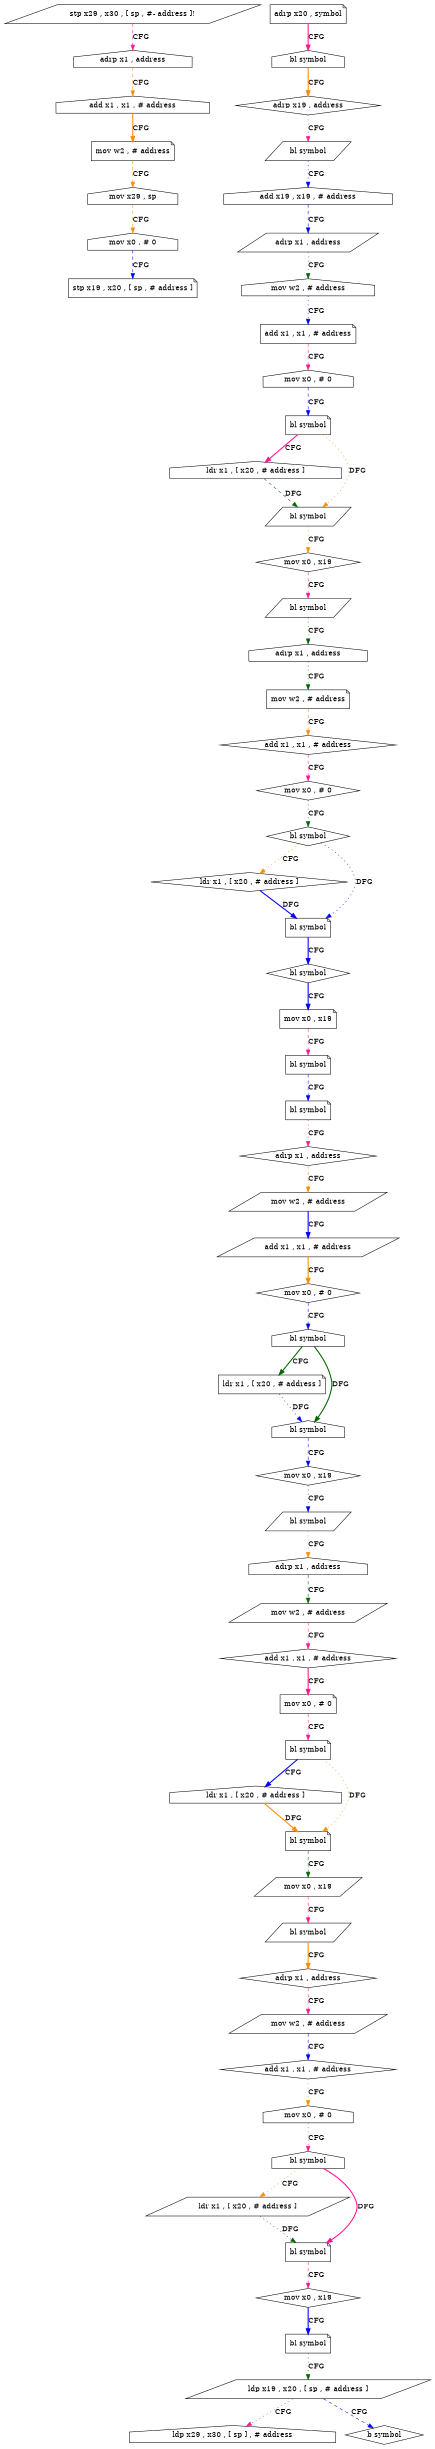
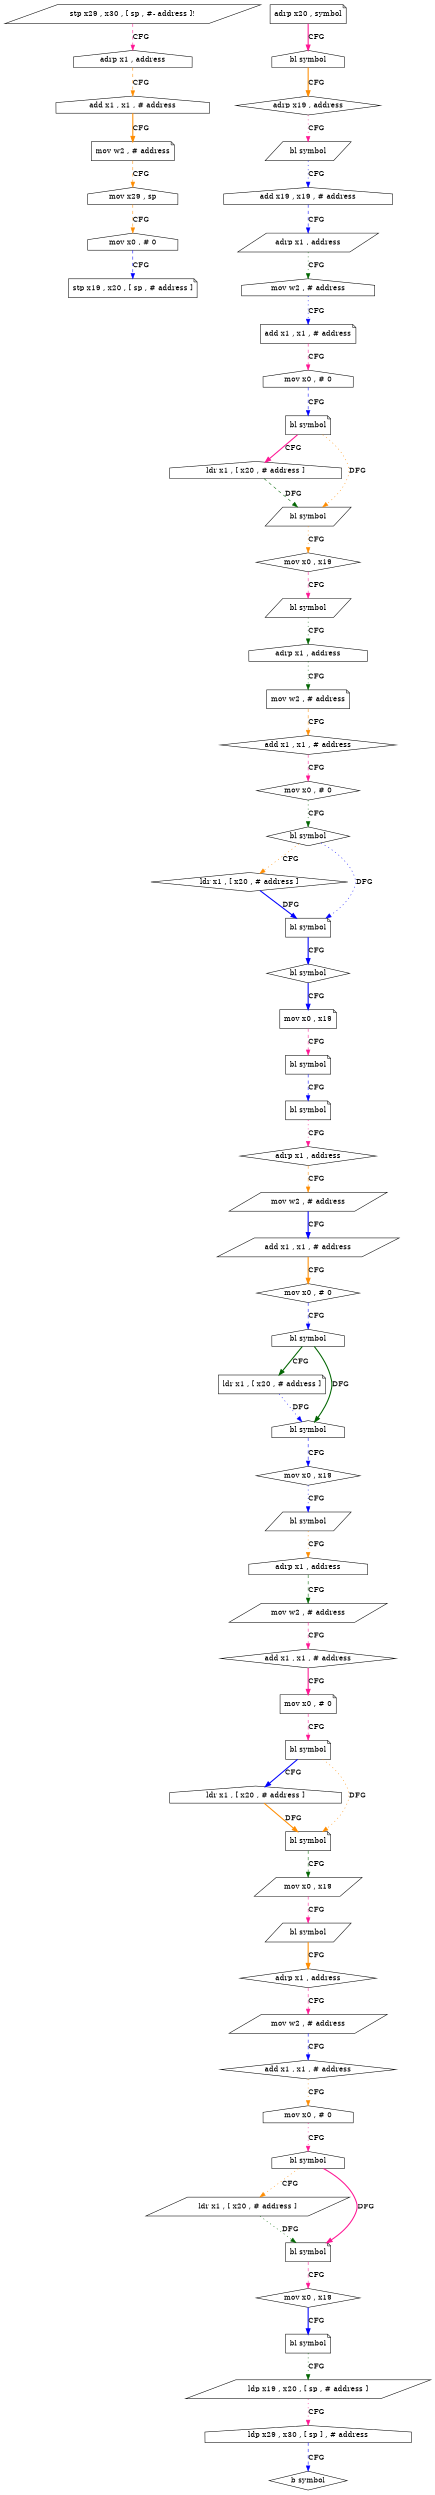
edge "ldp x19 , x20 , [ sp , # address ]" -> "b symbol": now "ldp x29 , x30 , [ sp ] , # address" -> "b symbol"
